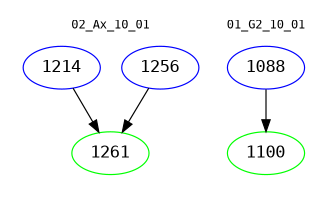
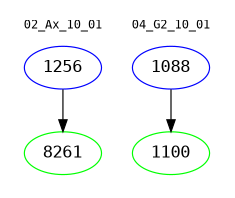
cluster "01_G2_10_01": label "01_G2_10_01" -> "04_G2_10_01"
node "1214": removed
node "1261": label "1261" -> "8261"
